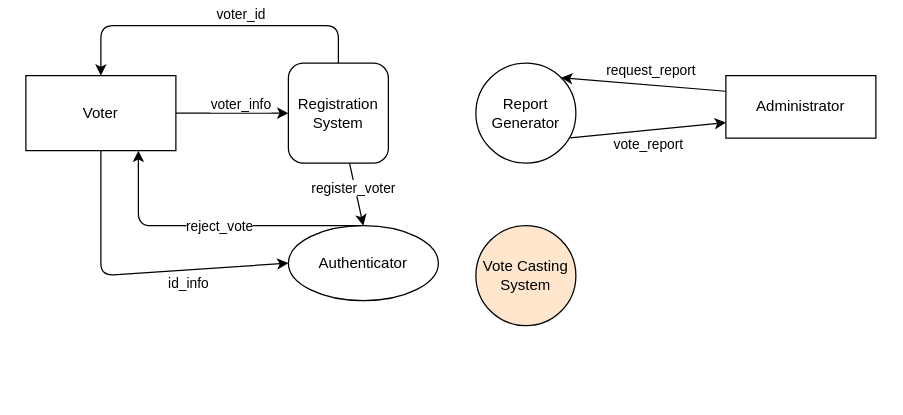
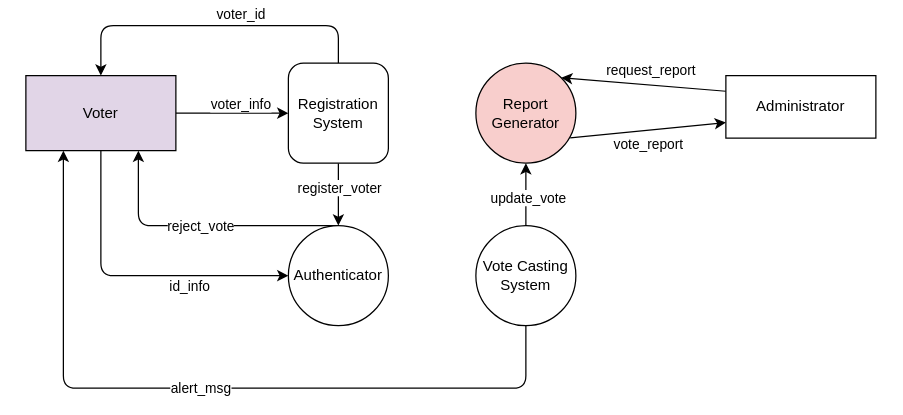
node "Voter": fillcolor #ffffff -> #e1d5e7
node "Report Generator": fillcolor #ffffff -> #f8cecc
edge "Vote Casting System" -> "Report Generator": added, label "update_vote"
node "Authenticator": size 150x75 -> 100x100
node "Vote Casting System": fillcolor #ffe6cc -> #ffffff
edge "Vote Casting System" -> "Voter": added, label "alert_msg"
